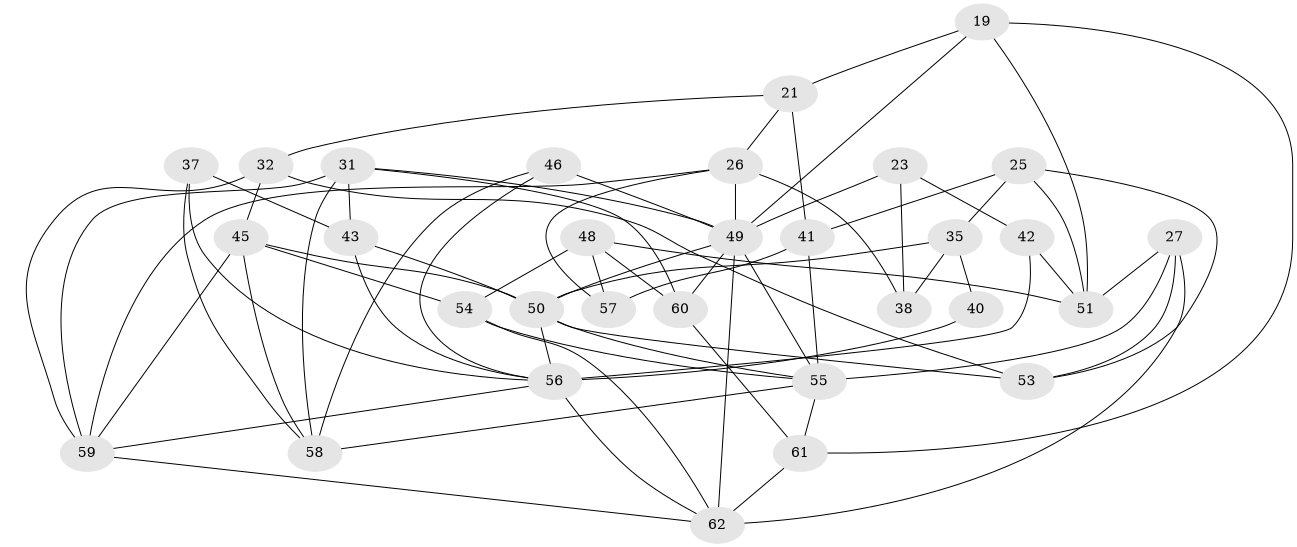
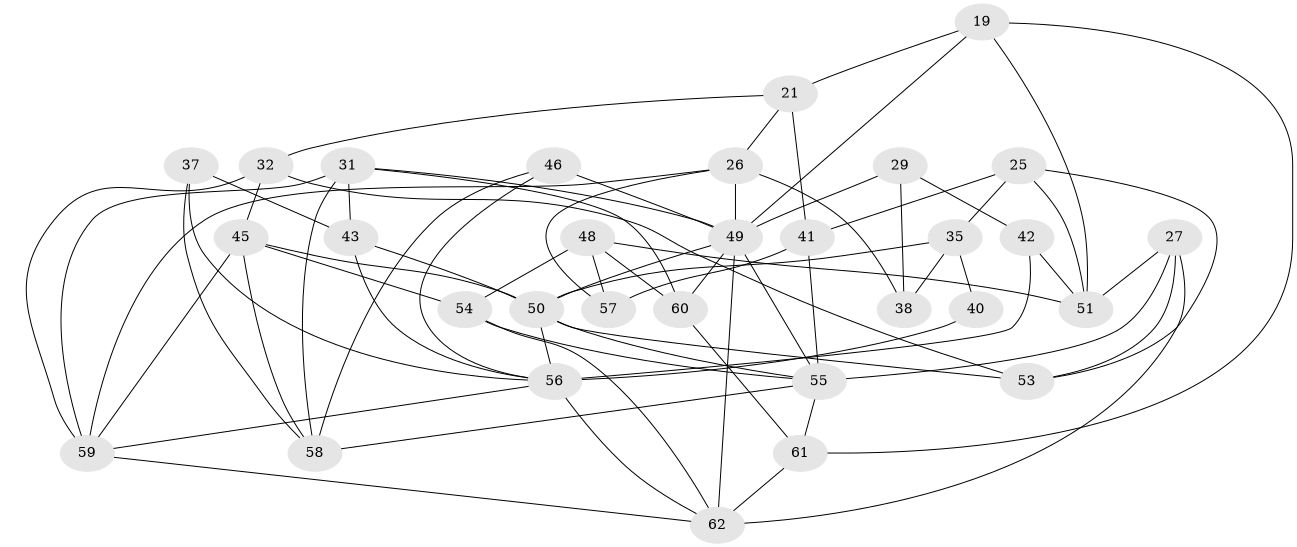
node "23": label "23" -> "29"
